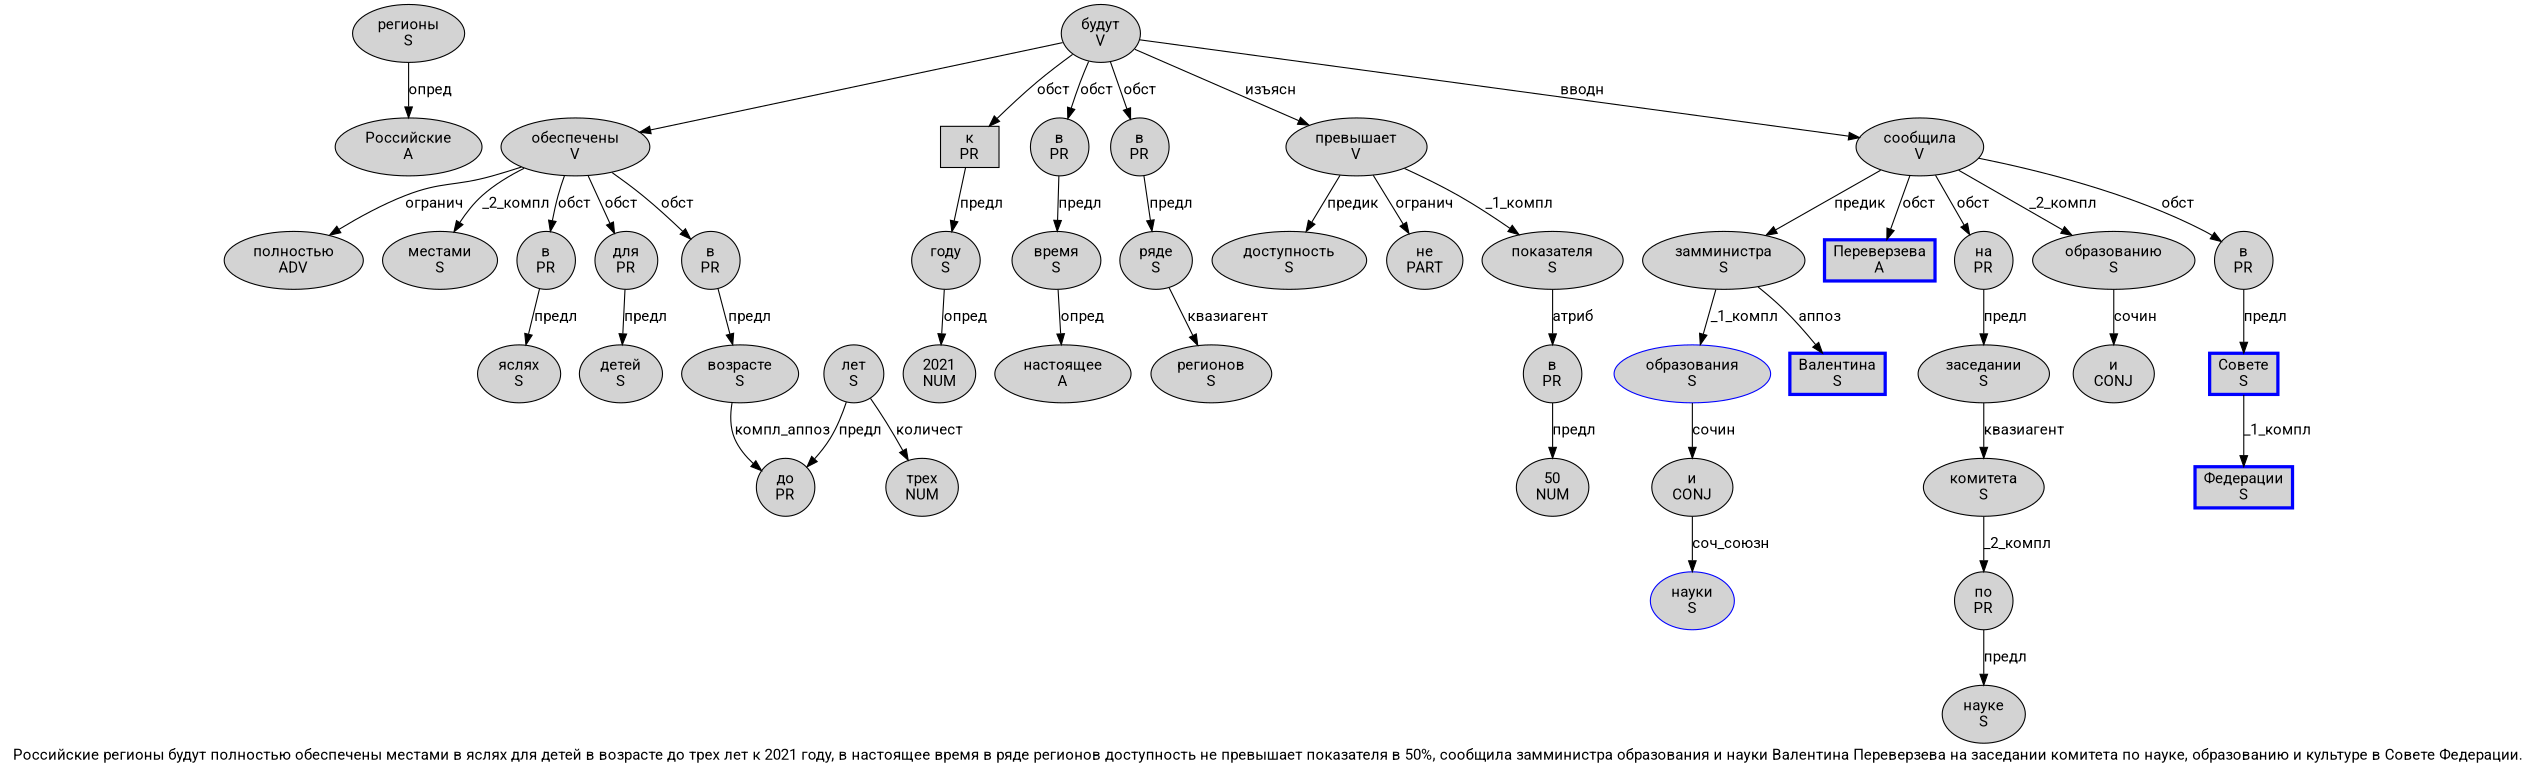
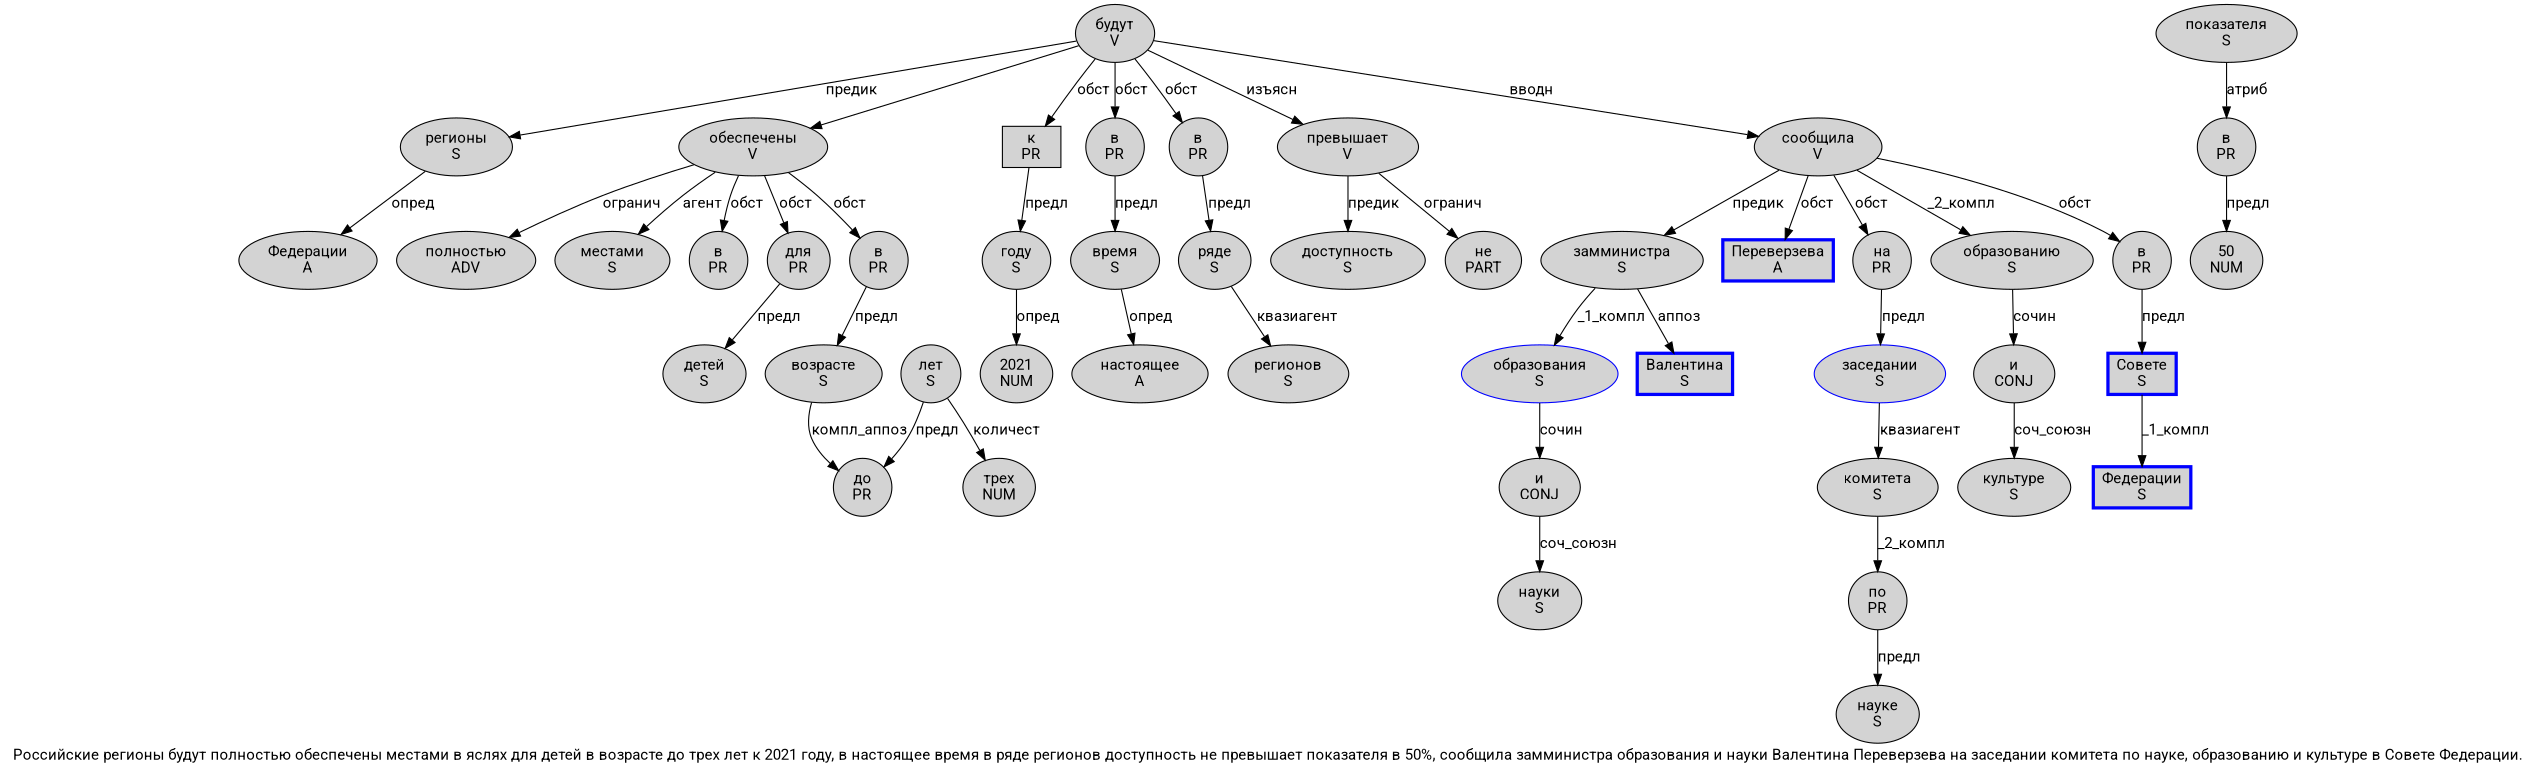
edge "будут V" -> "регионы S": added, label "предик"
node "Российские A": label "Российские A" -> "Федерации A"
edge "превышает V" -> "показателя S": removed, label "_1_компл"
edge "обеспечены V" -> "местами S": label "_2_компл" -> "агент"
node "яслях S": removed
node "заседании S": color black -> blue
node "культуре S": added
node "науки S": color blue -> black
